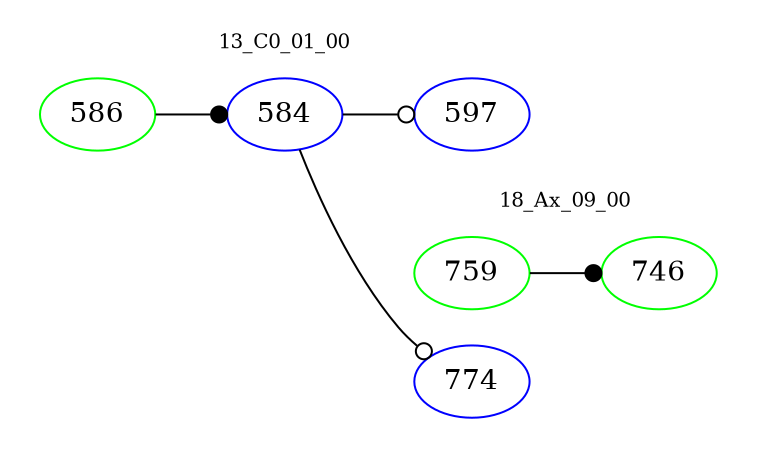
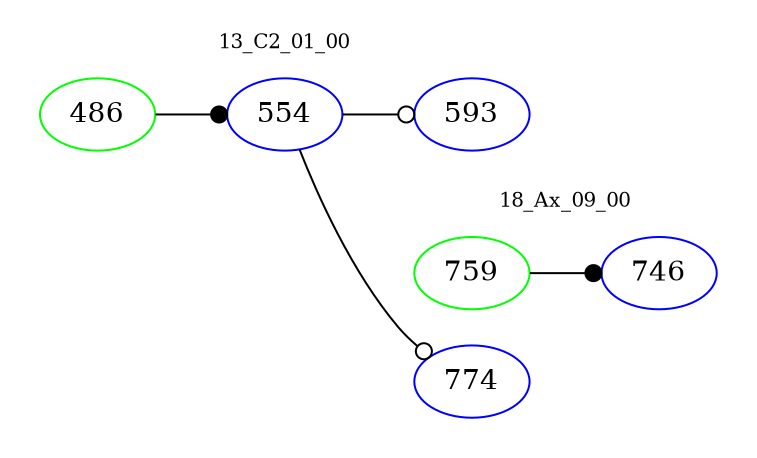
cluster "13_C0_01_00": label "13_C0_01_00" -> "13_C2_01_00"
node "586": label "586" -> "486"
node "584": label "584" -> "554"
node "597": label "597" -> "593"
node "746": color green -> blue
